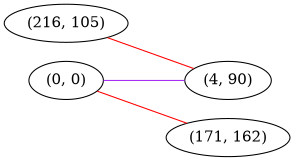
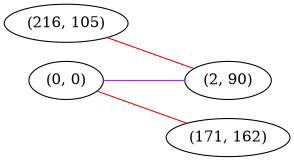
node "(4, 90)": label "(4, 90)" -> "(2, 90)"
